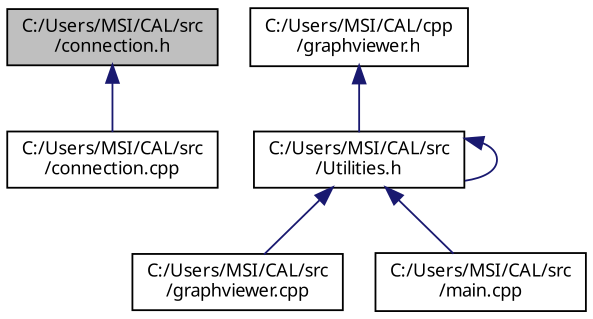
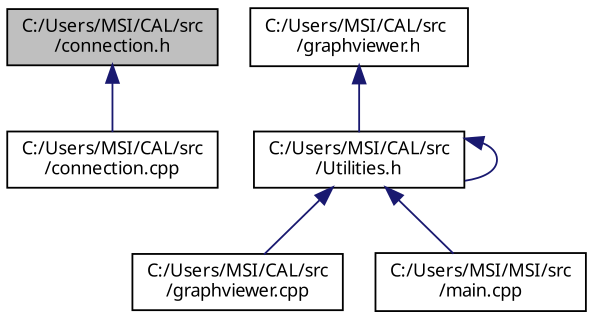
node "C:/Users/MSI/CAL/cpp /graphviewer.h": label "C:/Users/MSI/CAL/cpp /graphviewer.h" -> "C:/Users/MSI/CAL/src /graphviewer.h"
node "C:/Users/MSI/CAL/src /main.cpp": label "C:/Users/MSI/CAL/src /main.cpp" -> "C:/Users/MSI/MSI/src /main.cpp"
